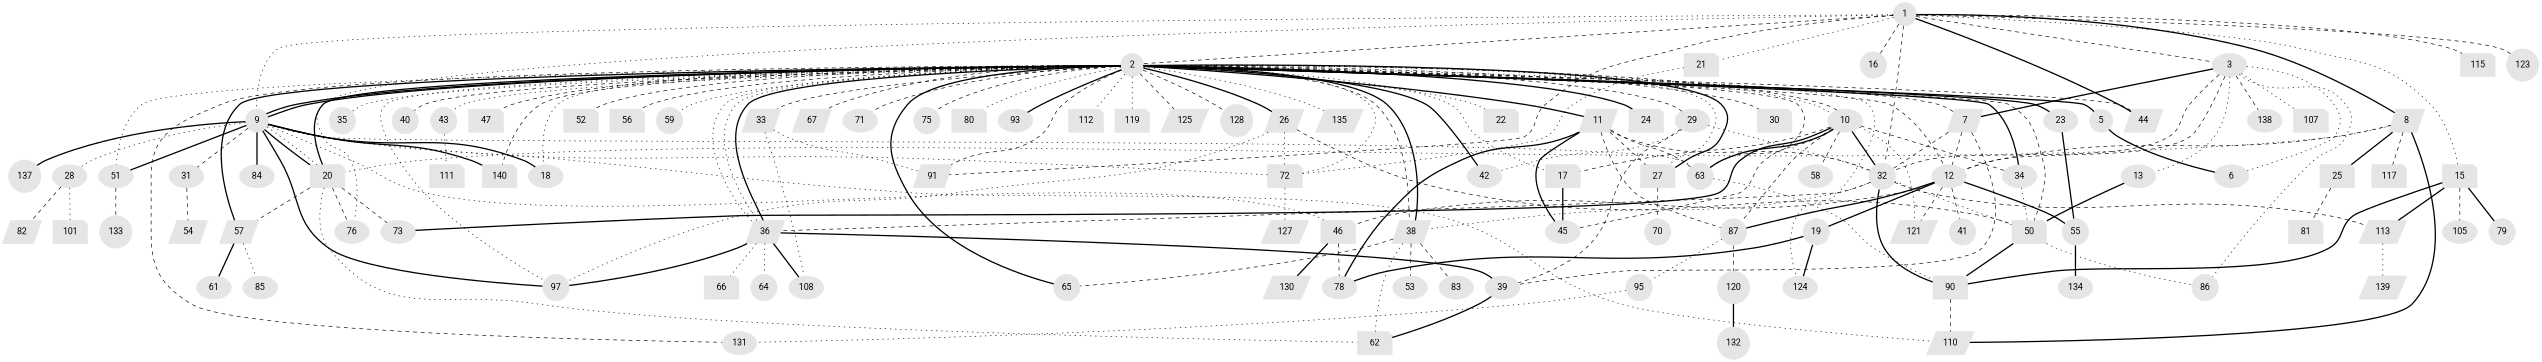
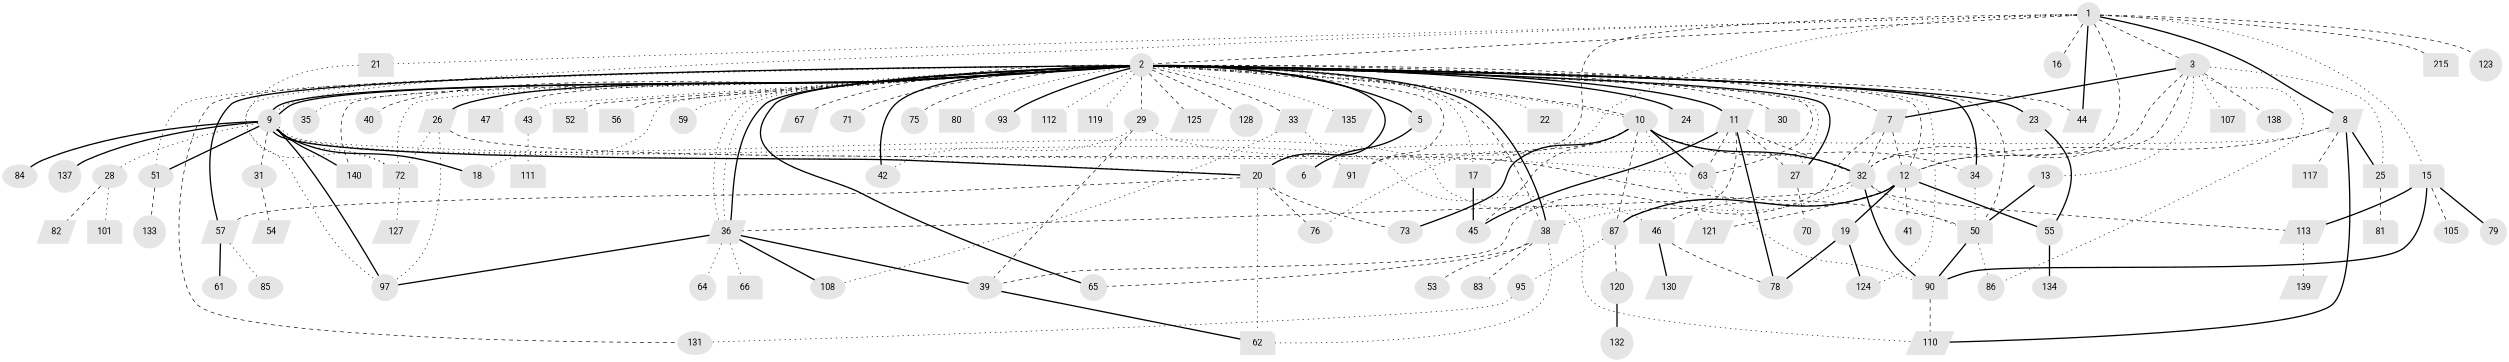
node "115": label "115" -> "215"
edge "3" -- "6": now "3" -- "25"
node "58": removed
